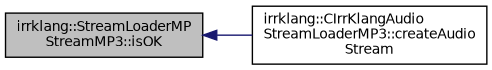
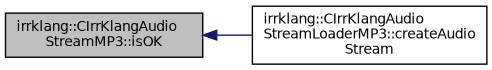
node "irrklang::StreamLoaderMP StreamMP3::isOK": label "irrklang::StreamLoaderMP StreamMP3::isOK" -> "irrklang::CIrrKlangAudio StreamMP3::isOK"
